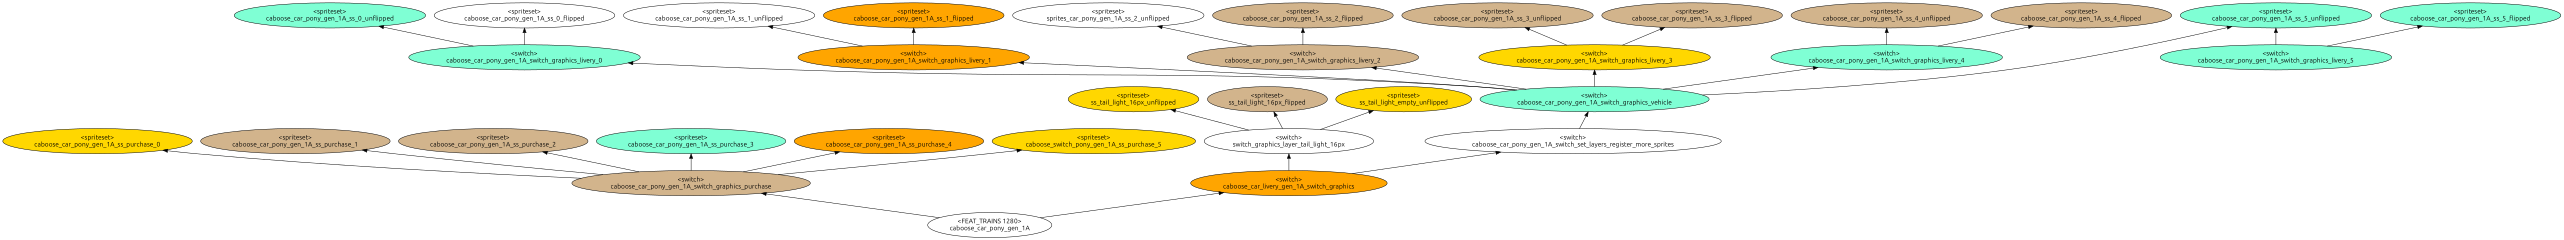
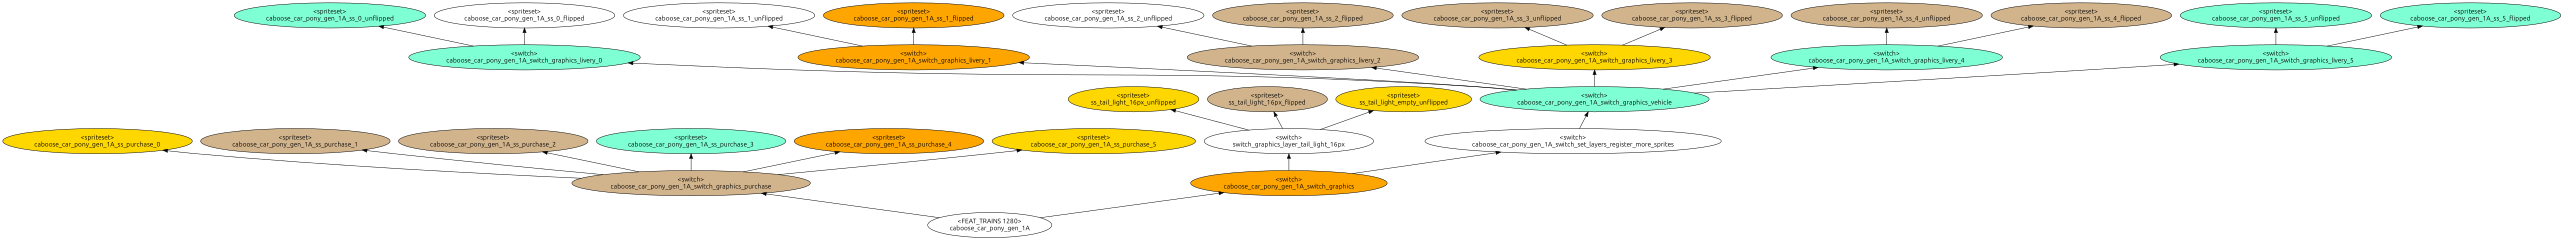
node "<spriteset> sprites_car_pony_gen_1A_ss_2_unflipped": label "<spriteset> sprites_car_pony_gen_1A_ss_2_unflipped" -> "<spriteset> caboose_car_pony_gen_1A_ss_2_unflipped"
edge "<switch> caboose_car_pony_gen_1A_switch_graphics_vehicle" -> "<spriteset> caboose_car_pony_gen_1A_ss_5_unflipped": now "<switch> caboose_car_pony_gen_1A_switch_graphics_vehicle" -> "<switch> caboose_car_pony_gen_1A_switch_graphics_livery_5"
node "<spriteset> caboose_switch_pony_gen_1A_ss_purchase_5": label "<spriteset> caboose_switch_pony_gen_1A_ss_purchase_5" -> "<spriteset> caboose_car_pony_gen_1A_ss_purchase_5"
node "<switch> caboose_car_livery_gen_1A_switch_graphics": label "<switch> caboose_car_livery_gen_1A_switch_graphics" -> "<switch> caboose_car_pony_gen_1A_switch_graphics"
